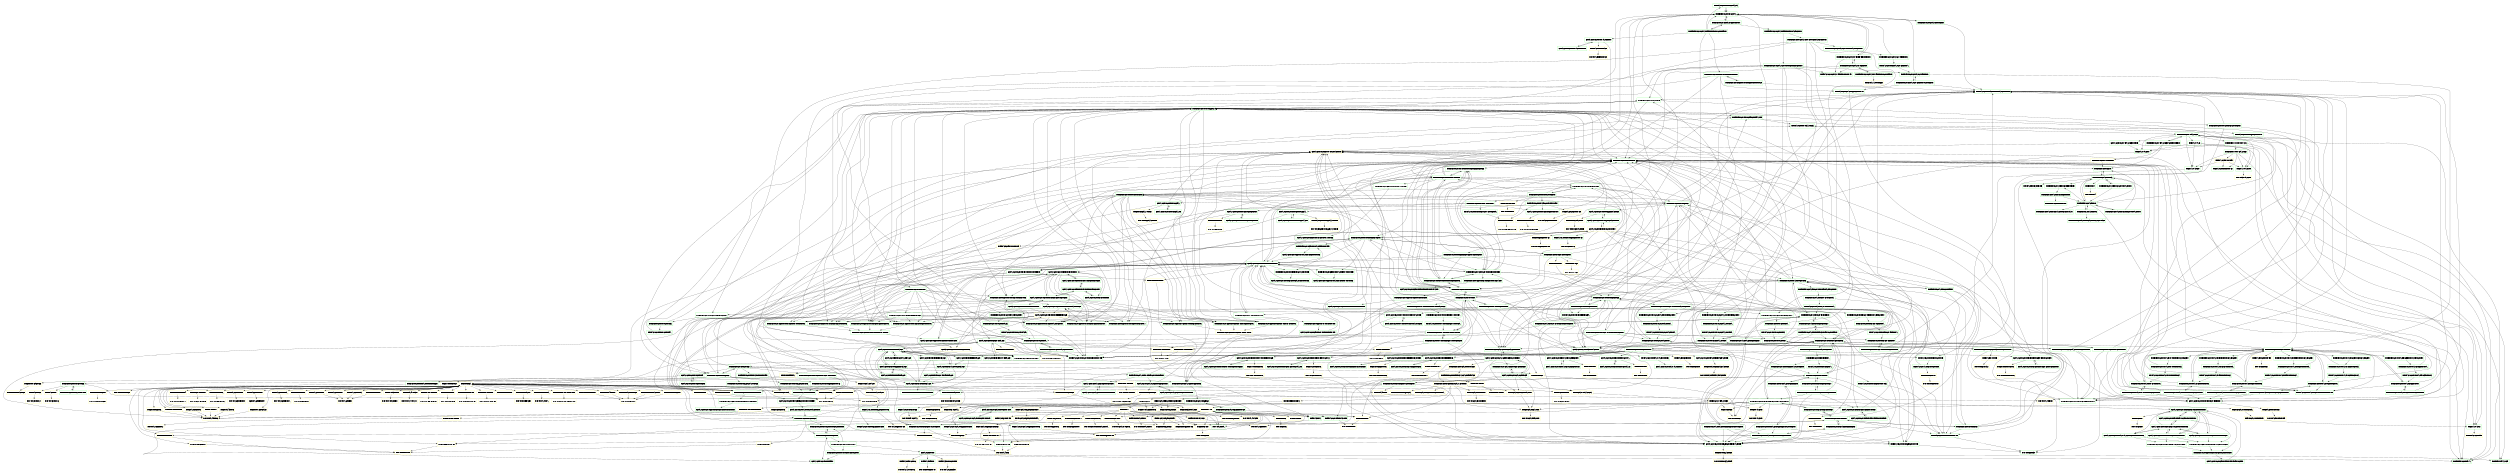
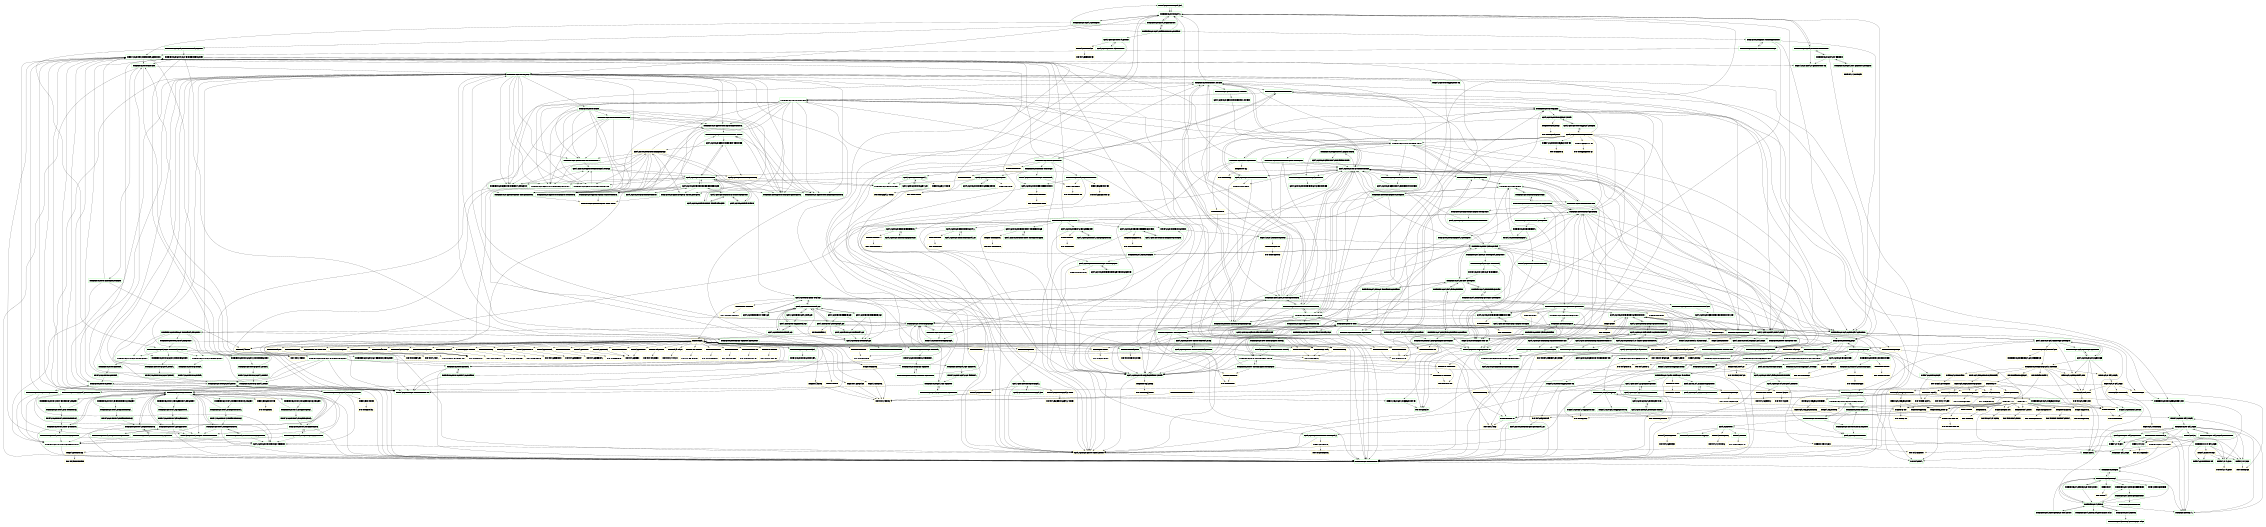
edge "INTF-IF_XCO_CLAS_COMPONENTS_FACTORY" -> "INTF-IF_XCO_AO_C_ALIAS_FACTORY": reversed
edge "INTF-IF_XCO_PRINTABLE" -> "INTF-IF_XCO_AD_DATA_TYPE_REFERENCE": reversed
edge "INTF-IF_XCO_AD_DATA_ELEMENT" -> "INTF-IF_XCO_CTS_CHANGE_SCENARIO": added
edge "INTF-IF_XCO_BEHAVIOR_DEFINITION" -> "CLAS-CL_XCO_ARS_API_STATE": removed
edge "CLAS-CL_XCO_AD_BUILT_IN_TYPE" -> "INTF-IF_XCO_DBT_FIELD_TYPE": now "CLAS-CL_XCO_AD_BUILT_IN_TYPE" -> "INTF-IF_XCO_DBT_SEARCH_HELP"
edge "INTF-IF_XCO_AO_C_TYPE_CONTENT" -> "CLAS-CL_XCO_AO_TYPING_METHOD": now "INTF-IF_XCO_AO_C_TYPE_CONTENT" -> "DTEL-AS4TEXT"
edge "CLAS-CL_XCO_TAB_SYMSGTY_CARDINALITY_C" -> "CLAS-CL_XCO_TAB_FKEY_CARDINALITY": added
edge "INTF-IF_XCO_INTF_C_METHODS_FACTORY" -> "INTF-IF_XCO_AO_C_CLASS_DATA": now "INTF-IF_XCO_INTF_COMPONENT_FACTORY" -> "INTF-IF_XCO_AO_C_CLASS_DATA"
node "DOMA-AUTHORID": added
edge "CLAS-CL_XCO_DBT_DELIVERY_CLASS" -> "CLAS-CL_XCO_DBT_DELIVERY_CLASS_F": now "DOMA-SOBJ_NAME" -> "CLAS-CL_XCO_DBT_DELIVERY_CLASS_F"
node "DOMA-DDRANKING": removed
edge "DTEL-LANGU" -> "DOMA-ARBGB": now "DTEL-LANGU" -> "DOMA-SPRAS"
node "DTEL-COMPTYPE": label "DTEL-COMPTYPE" -> "IMPRTNG-COMPTYPE"
node "CPNT-SCRTEXT_M": label "CPNT-SCRTEXT_M" -> "DOMA-SCRTEXT_M"
node "DTEL-DYNPROFLD": removed
node "TABLE-CTS_VARIABLES": label "TABLE-CTS_VARIABLES" -> "TTYP-CTS_VARIABLES"
node "INTF-IF_SERIALIZABLE_OBJECT": added
